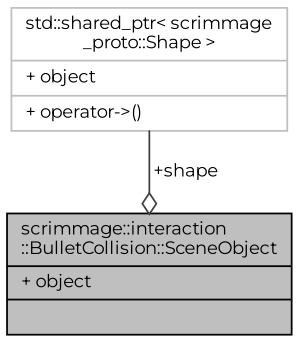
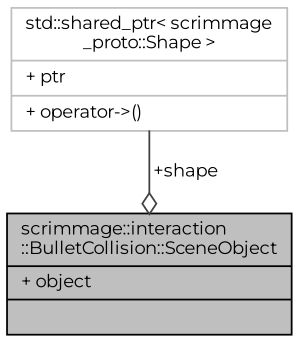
node "std::shared_ptr< scrimmage": text "+ object" -> "+ ptr"
